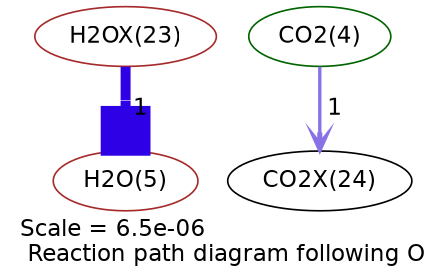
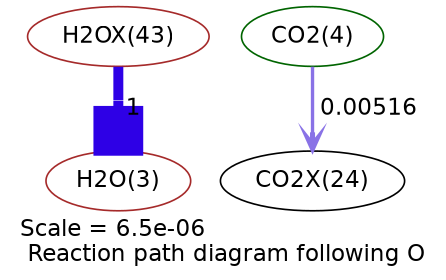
node "H2OX(23)": label "H2OX(23)" -> "H2OX(43)"
edge "CO2(4)" -> "CO2X(24)": label " 1" -> " 0.00516"
node "H2O(5)": label "H2O(5)" -> "H2O(3)"
